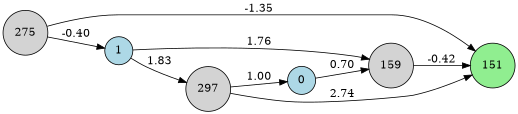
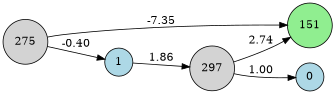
edge "275" -> "151": label "-1.35" -> "-7.35"
edge "1" -> "297": label "1.83" -> "1.86"
node "159": removed
